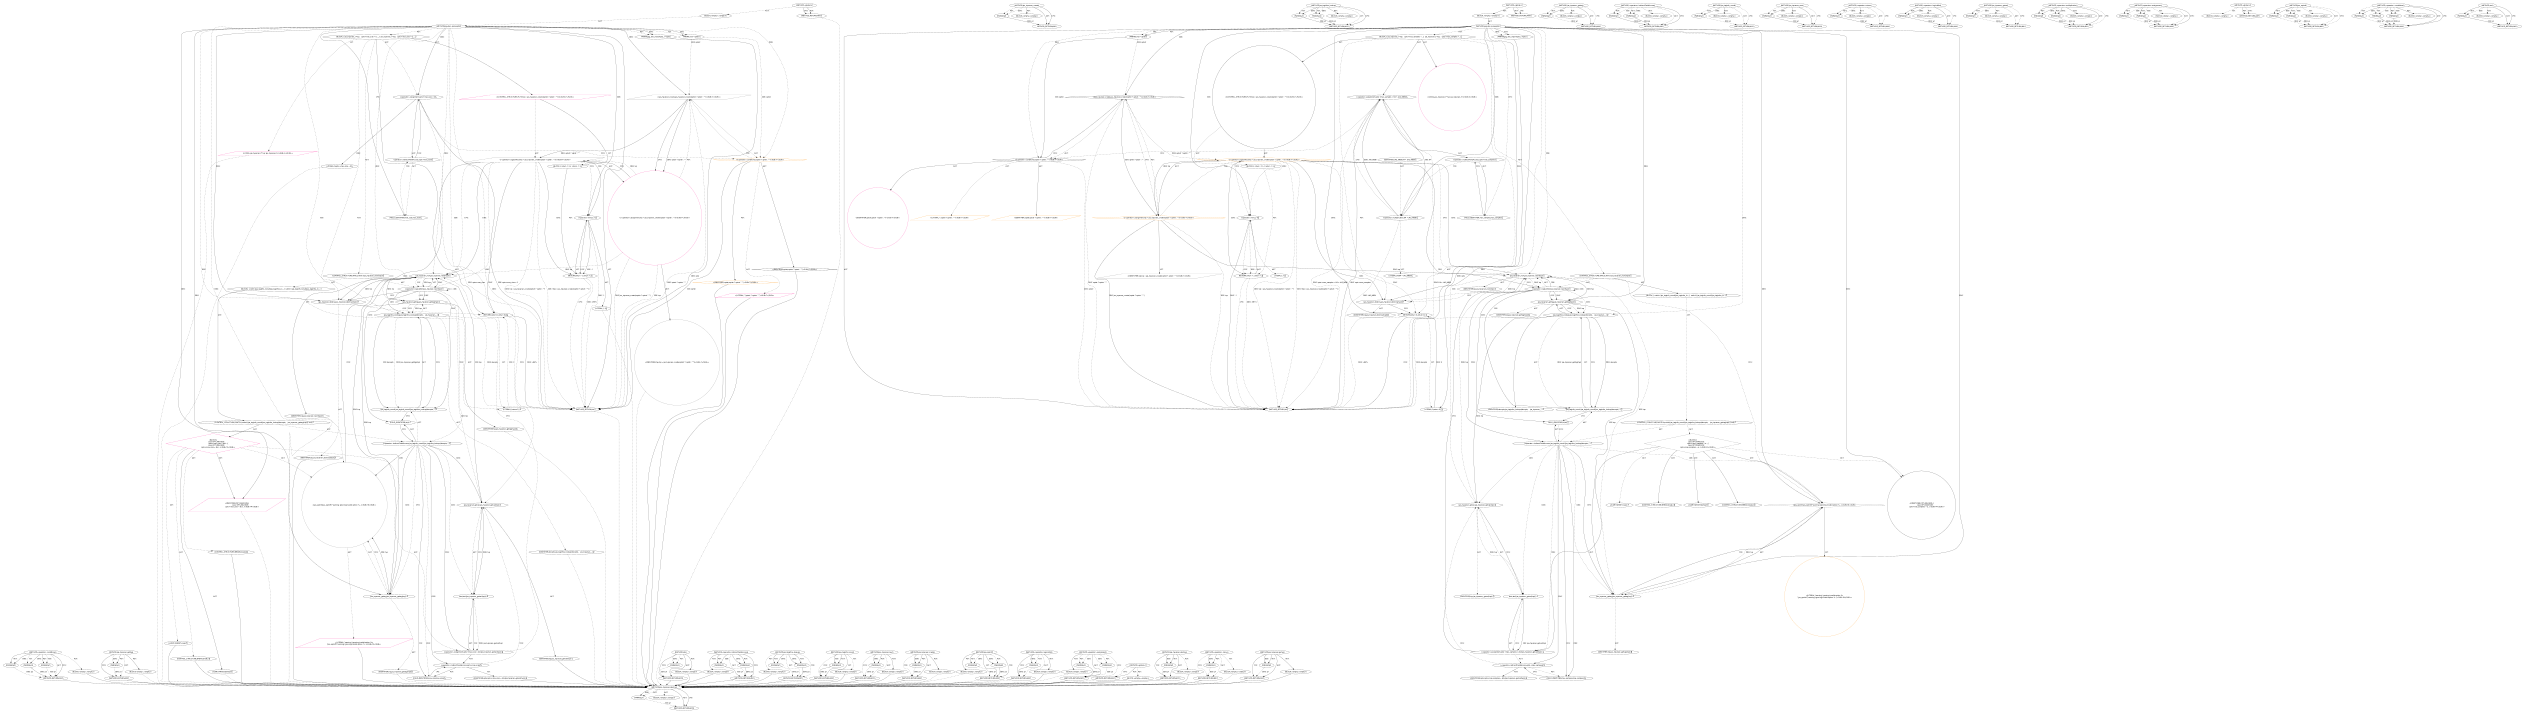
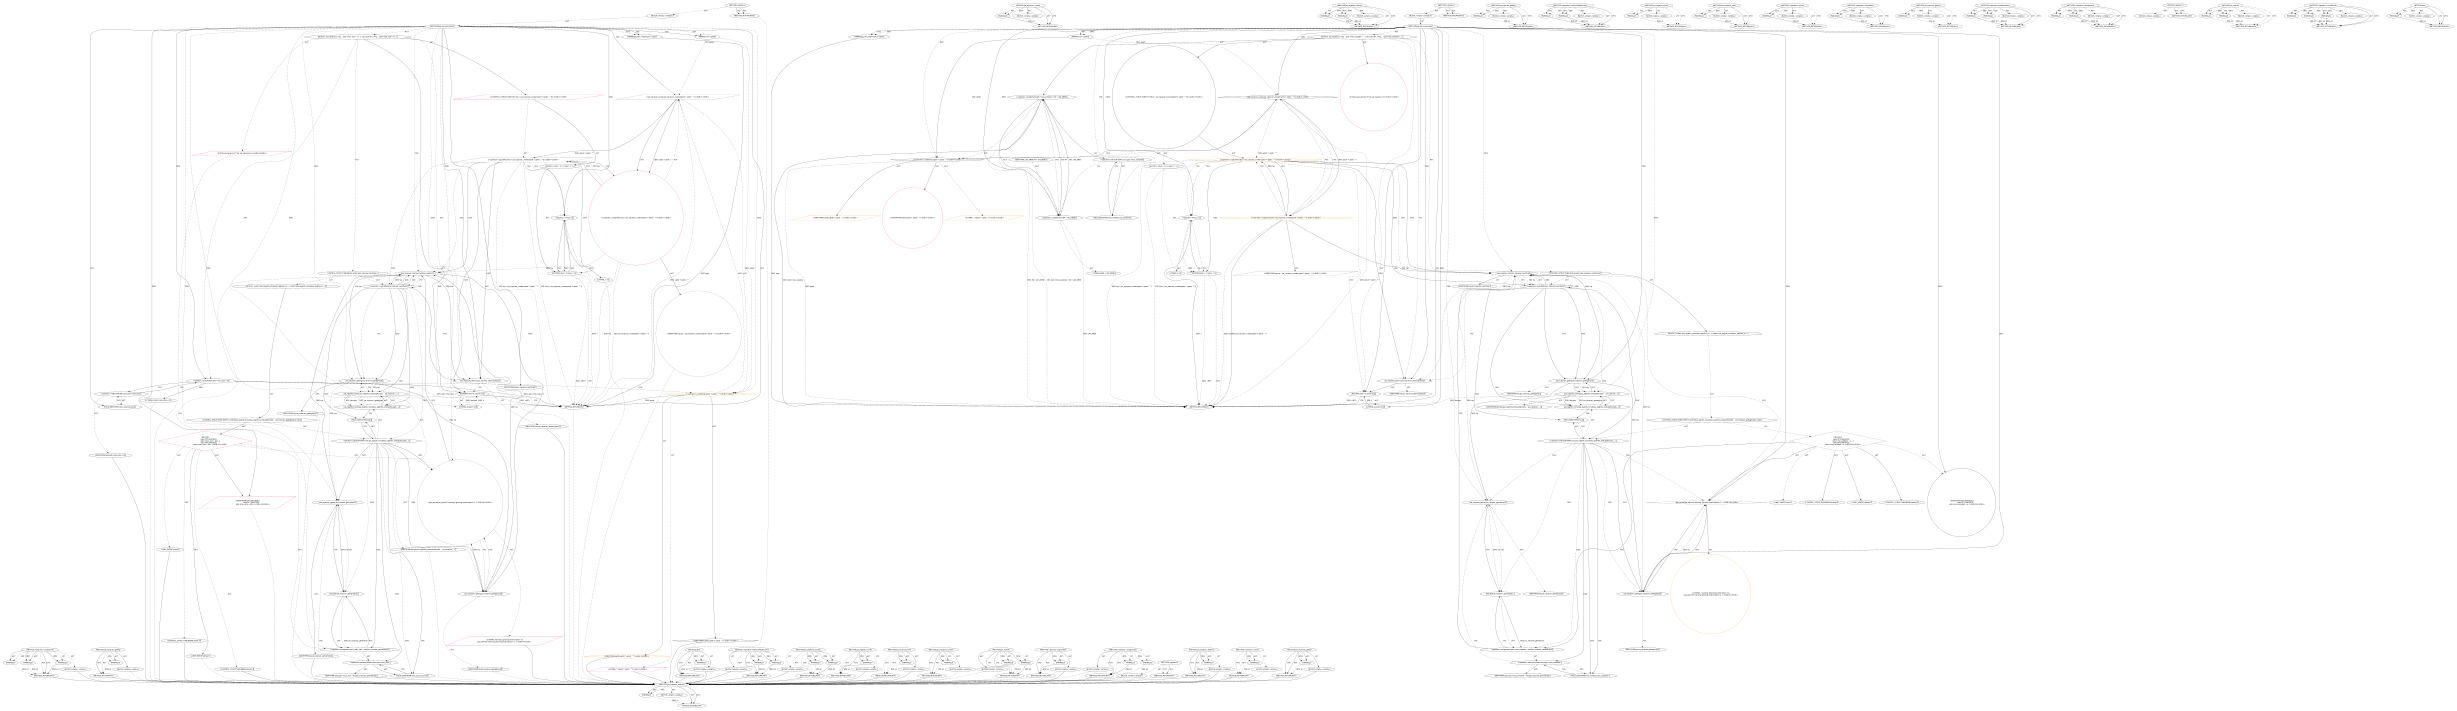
edge "(<operator>.assignment,opts->max_samples = 64 * JAS_MEBI)" -> "(<operator>.multiplication,64 * JAS_MEBI)": added, label "AST:"
node "(IDENTIFIER,opts,opts->max_size = 0)": added
